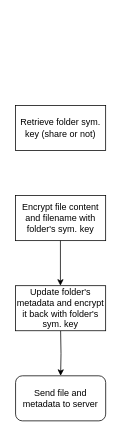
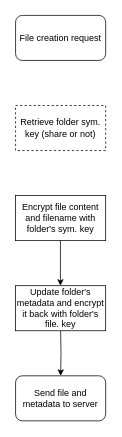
node "File creation request": added
node "Retrieve folder sym. key (share or not)": style solid -> dashed
node "Update folder's metadata and encrypt it back with folder's sym. key": label "Update folder's metadata and encrypt it back with folder's sym. key" -> "Update folder's metadata and encrypt it back with folder's file. key"
